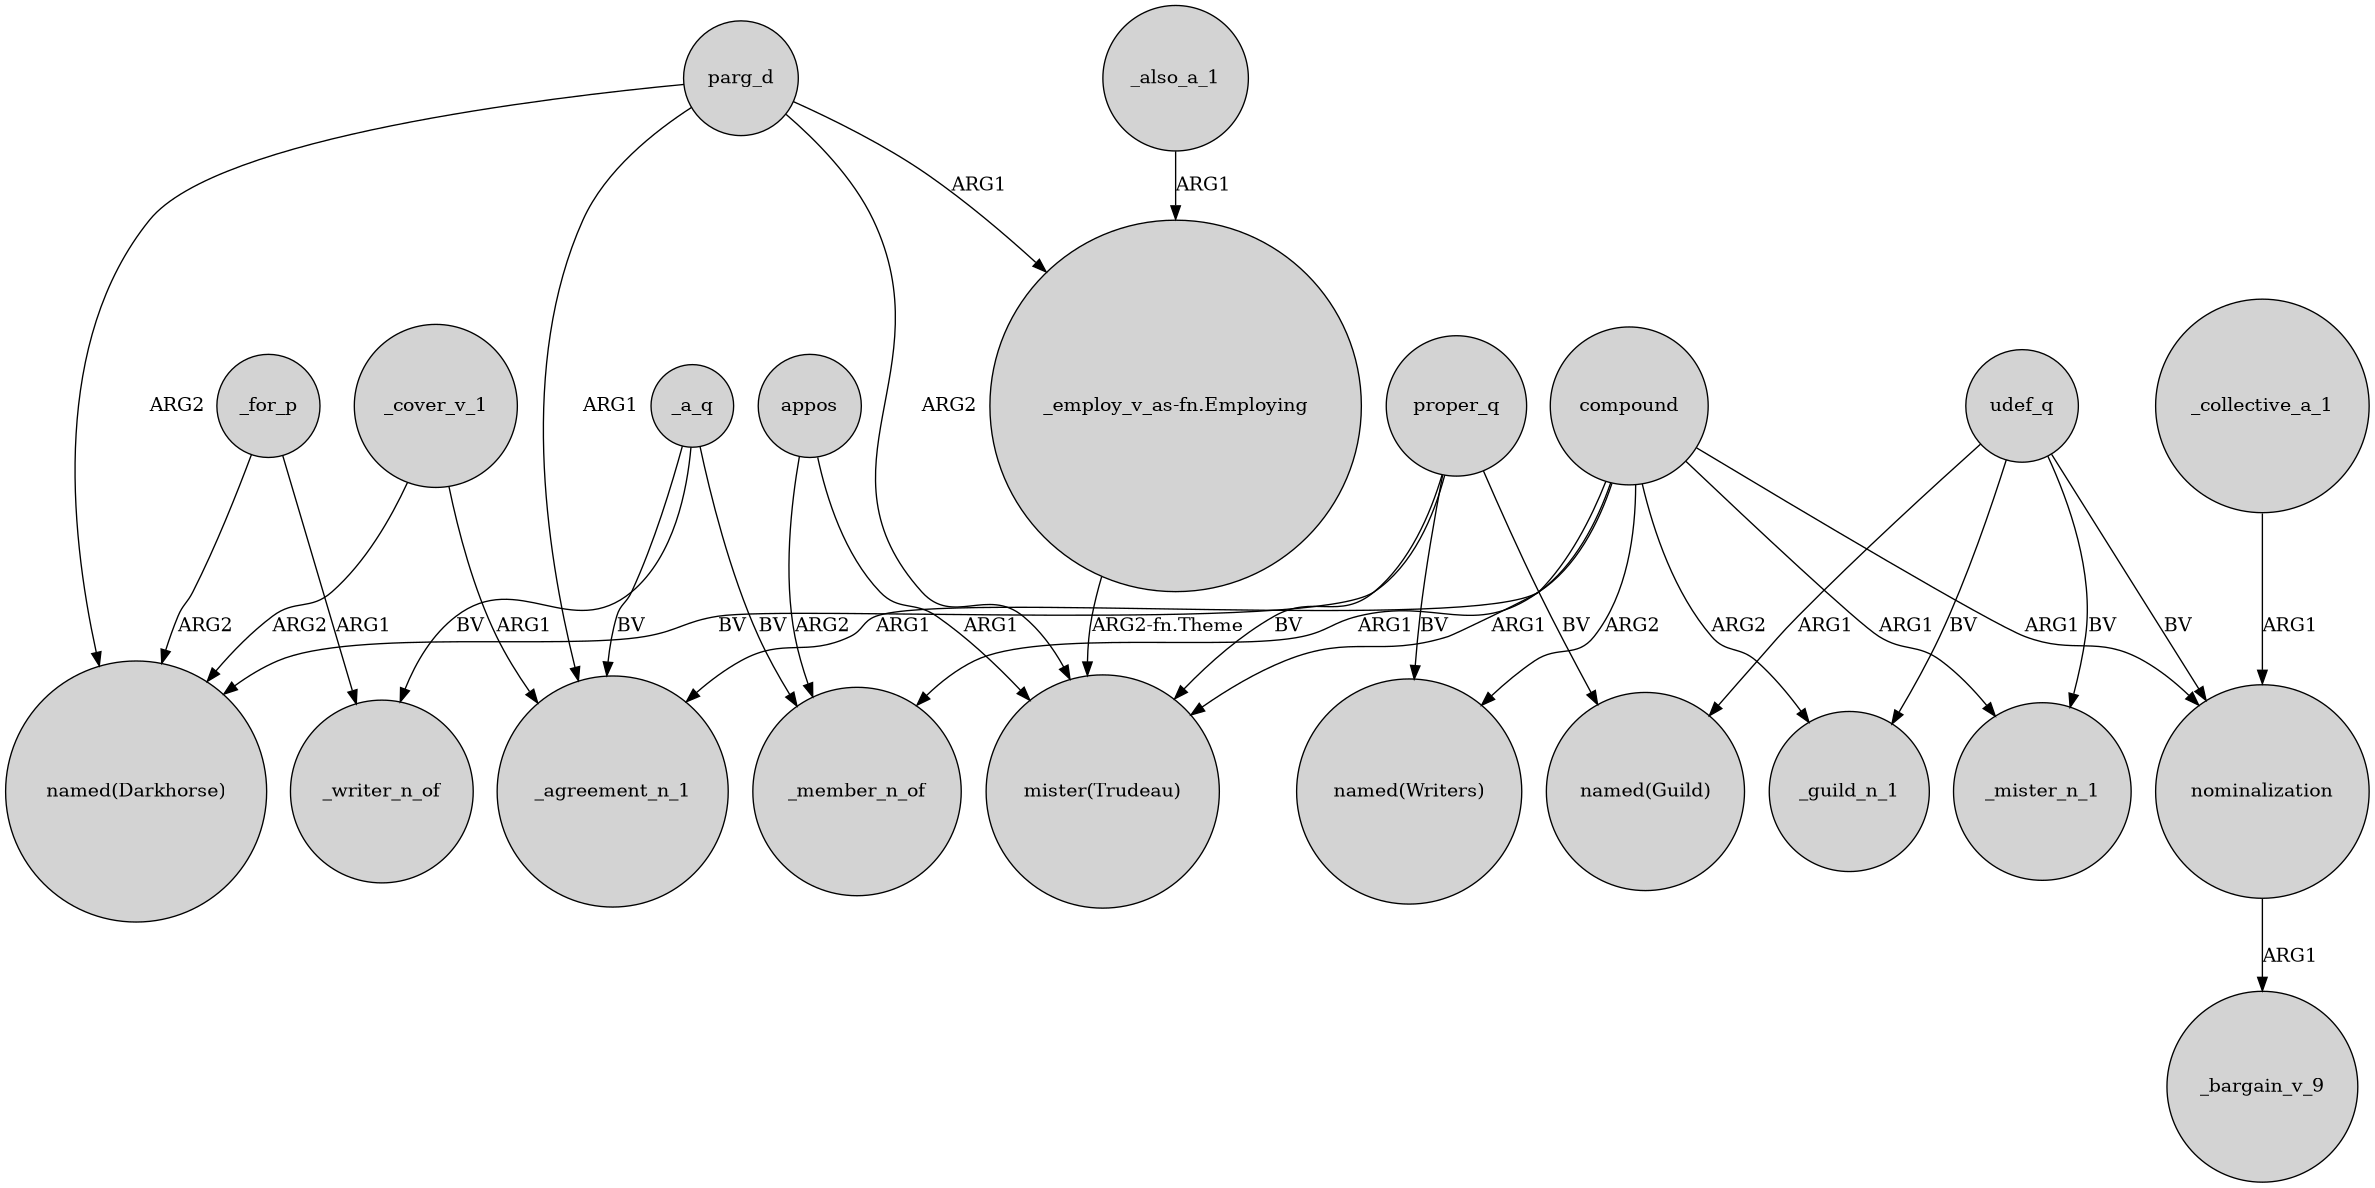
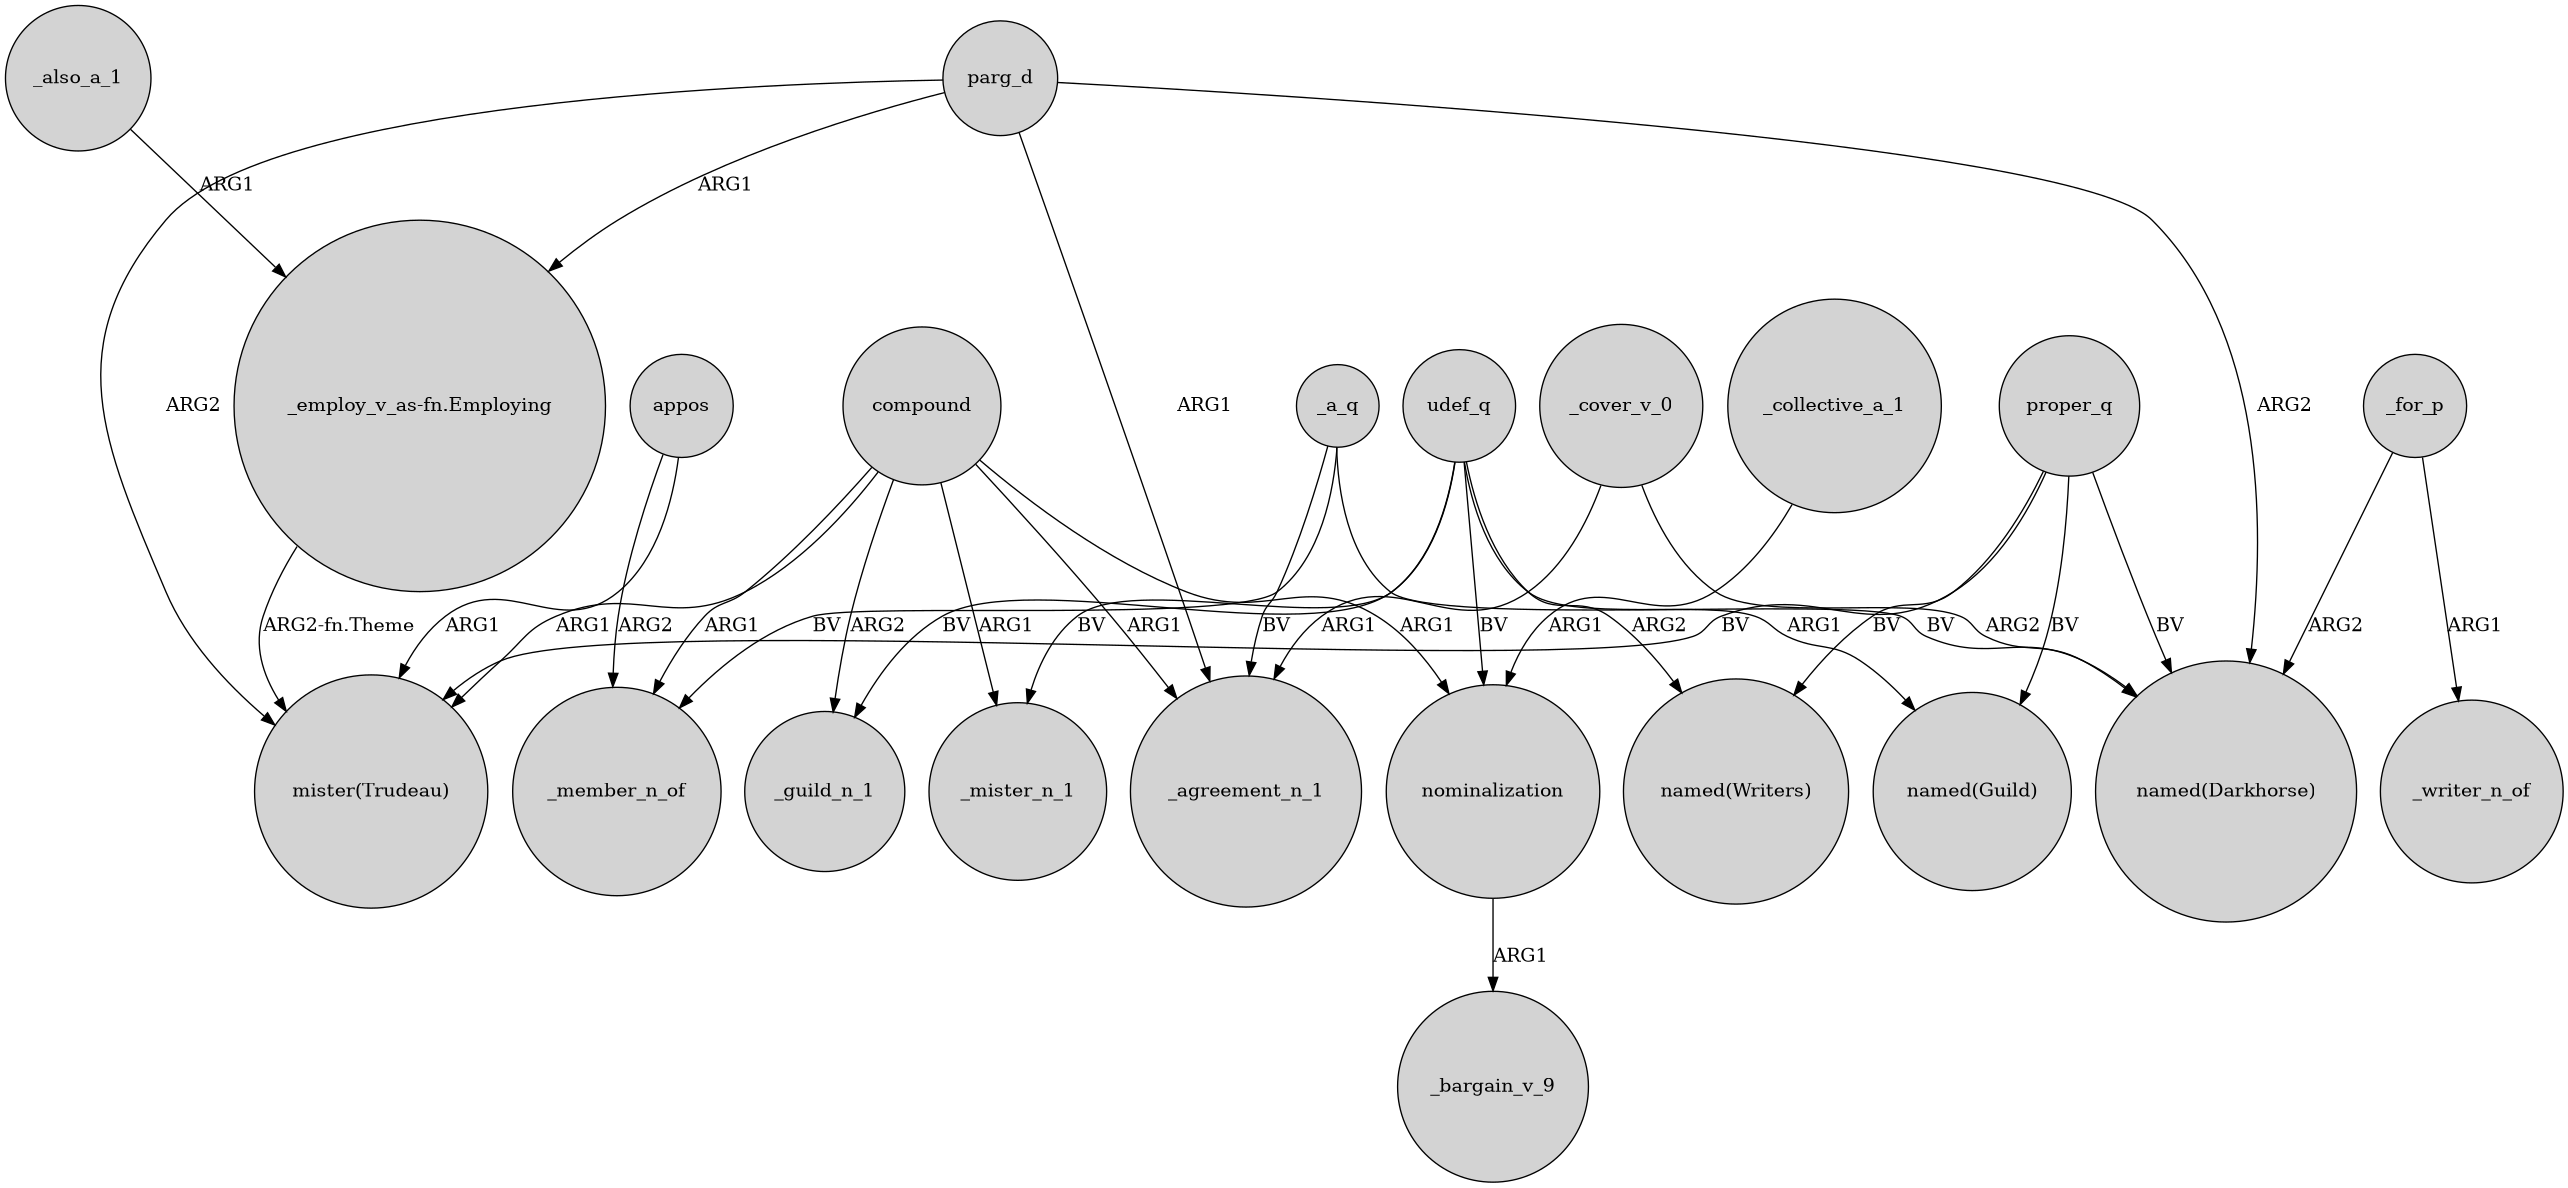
node "_cover_v_1": label "_cover_v_1" -> "_cover_v_0"
edge "_a_q" -> "_writer_n_of": now "_a_q" -> "named(Darkhorse)"
edge "compound" -> "named(Writers)": now "udef_q" -> "named(Writers)"
